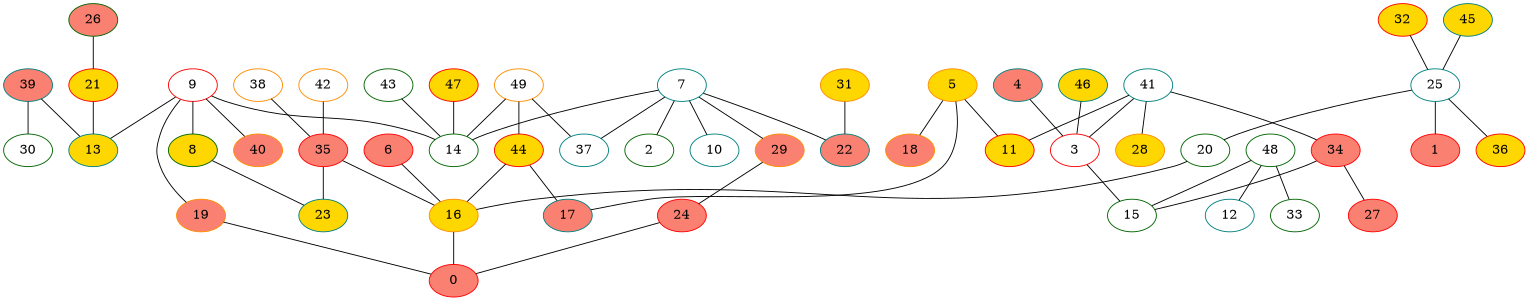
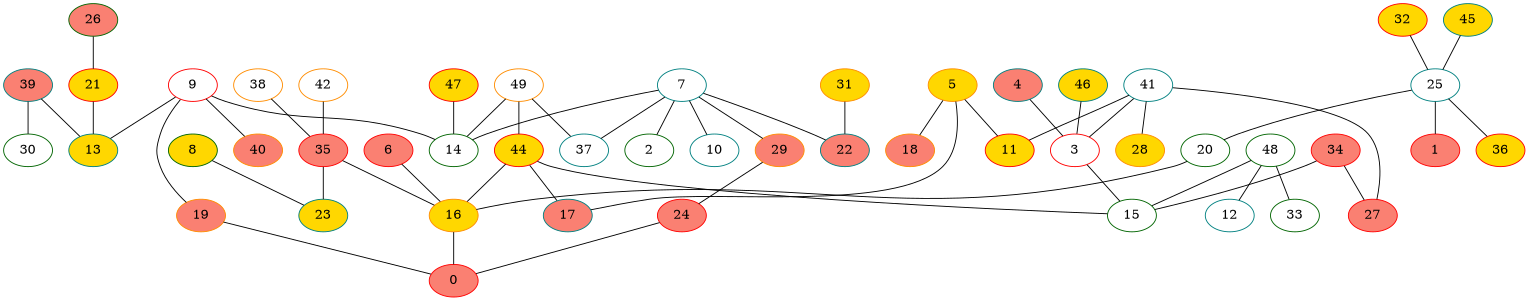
node "43": removed
edge "41" -- "34": now "41" -- "27"
edge "9" -- "8": removed
edge "44" -- "15": added
